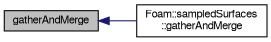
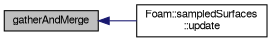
node "Foam::sampledSurfaces ::gatherAndMerge": label "Foam::sampledSurfaces ::gatherAndMerge" -> "Foam::sampledSurfaces ::update"
